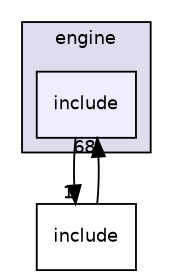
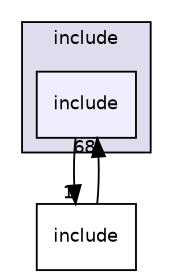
cluster "engine": label "engine" -> "include"
